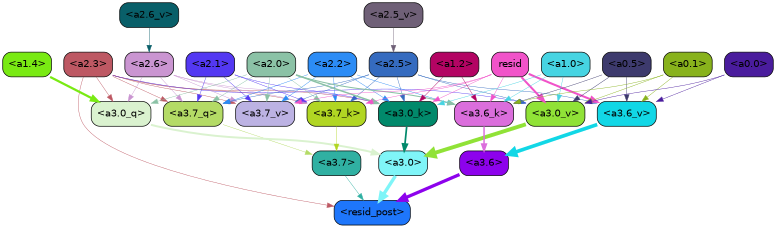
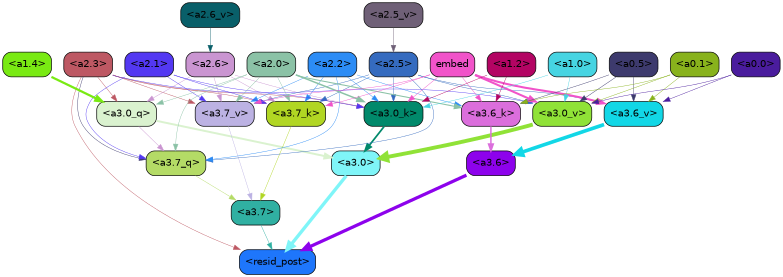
node "resid": label "resid" -> "embed"
edge "<a1.0>" -> "<a3.6_k>": removed
edge "<a2.6>" -> "<a3.7_q>": now "<a3.0_q>" -> "<a3.7_q>"
edge "<a2.3>" -> "<a3.7_q>": color #bd5863 -> #3d3a6d
edge "<a3.7_v>" -> "<a3.7>": added
